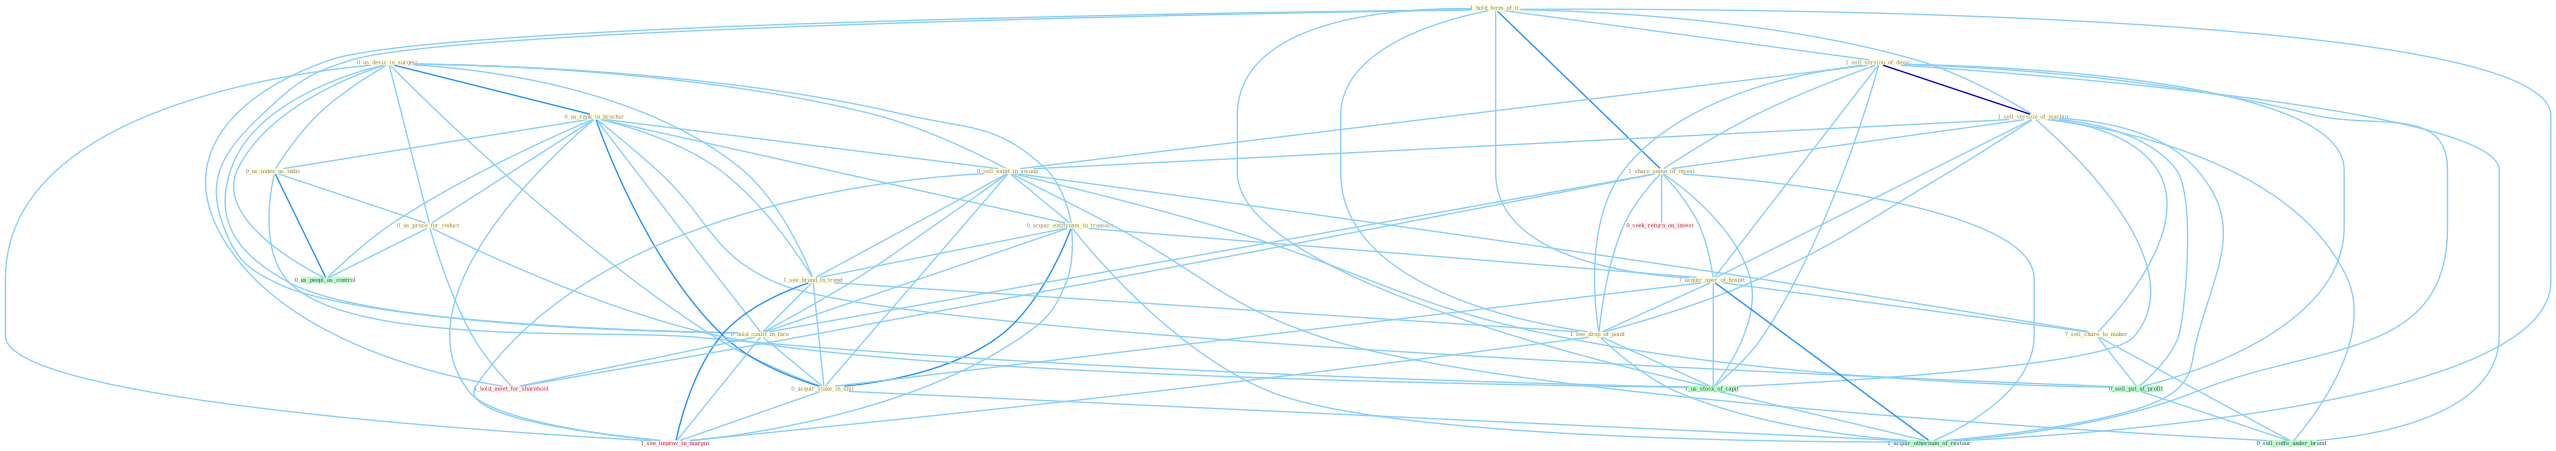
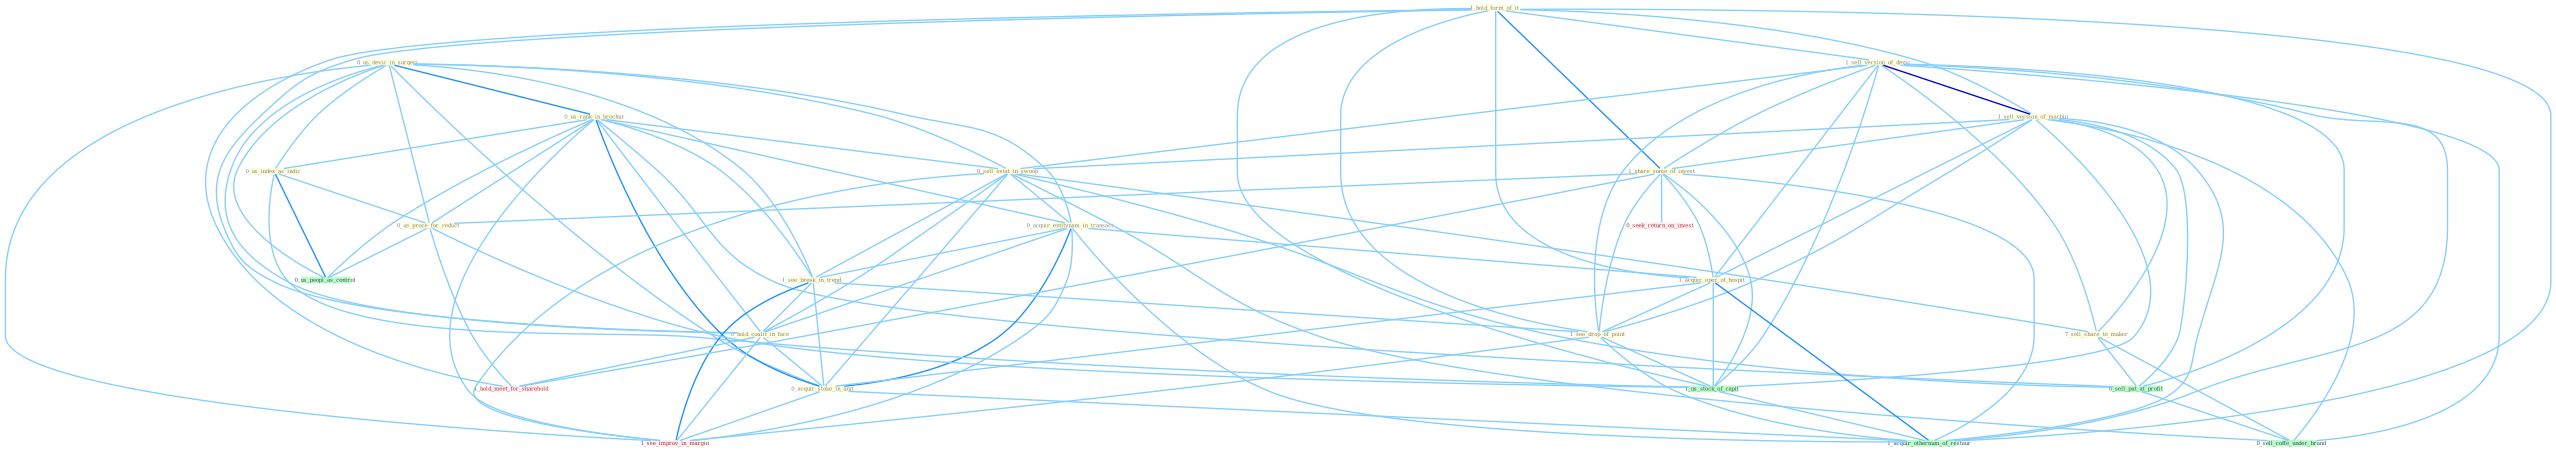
node "1_see_brand_in_trend": label "1_see_brand_in_trend" -> "1_see_break_in_trend"
edge "1_share_some_of_invest" -- "0_hold_coalit_in_face": now "1_share_some_of_invest" -- "0_us_proce_for_reduct"
edge "1_acquir_oper_of_hospit" -- "7_sell_share_to_maker": now "1_sell_version_of_devic" -- "7_sell_share_to_maker"
